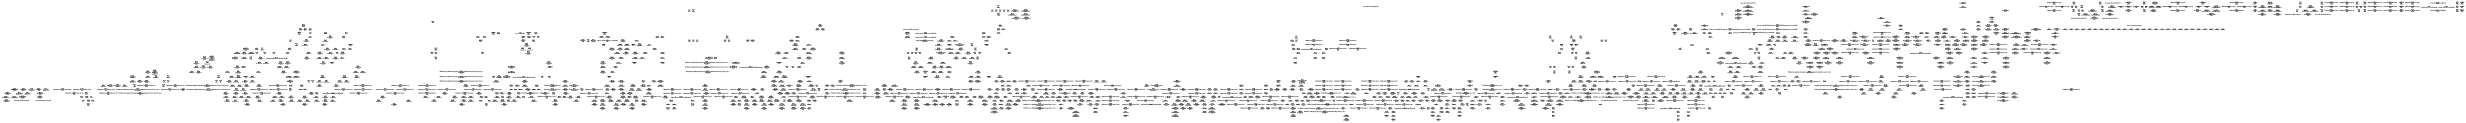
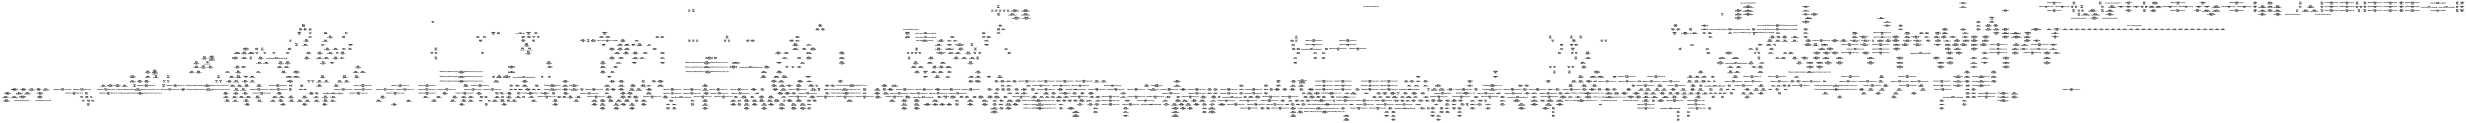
node "CE0x51bf7d0": removed
